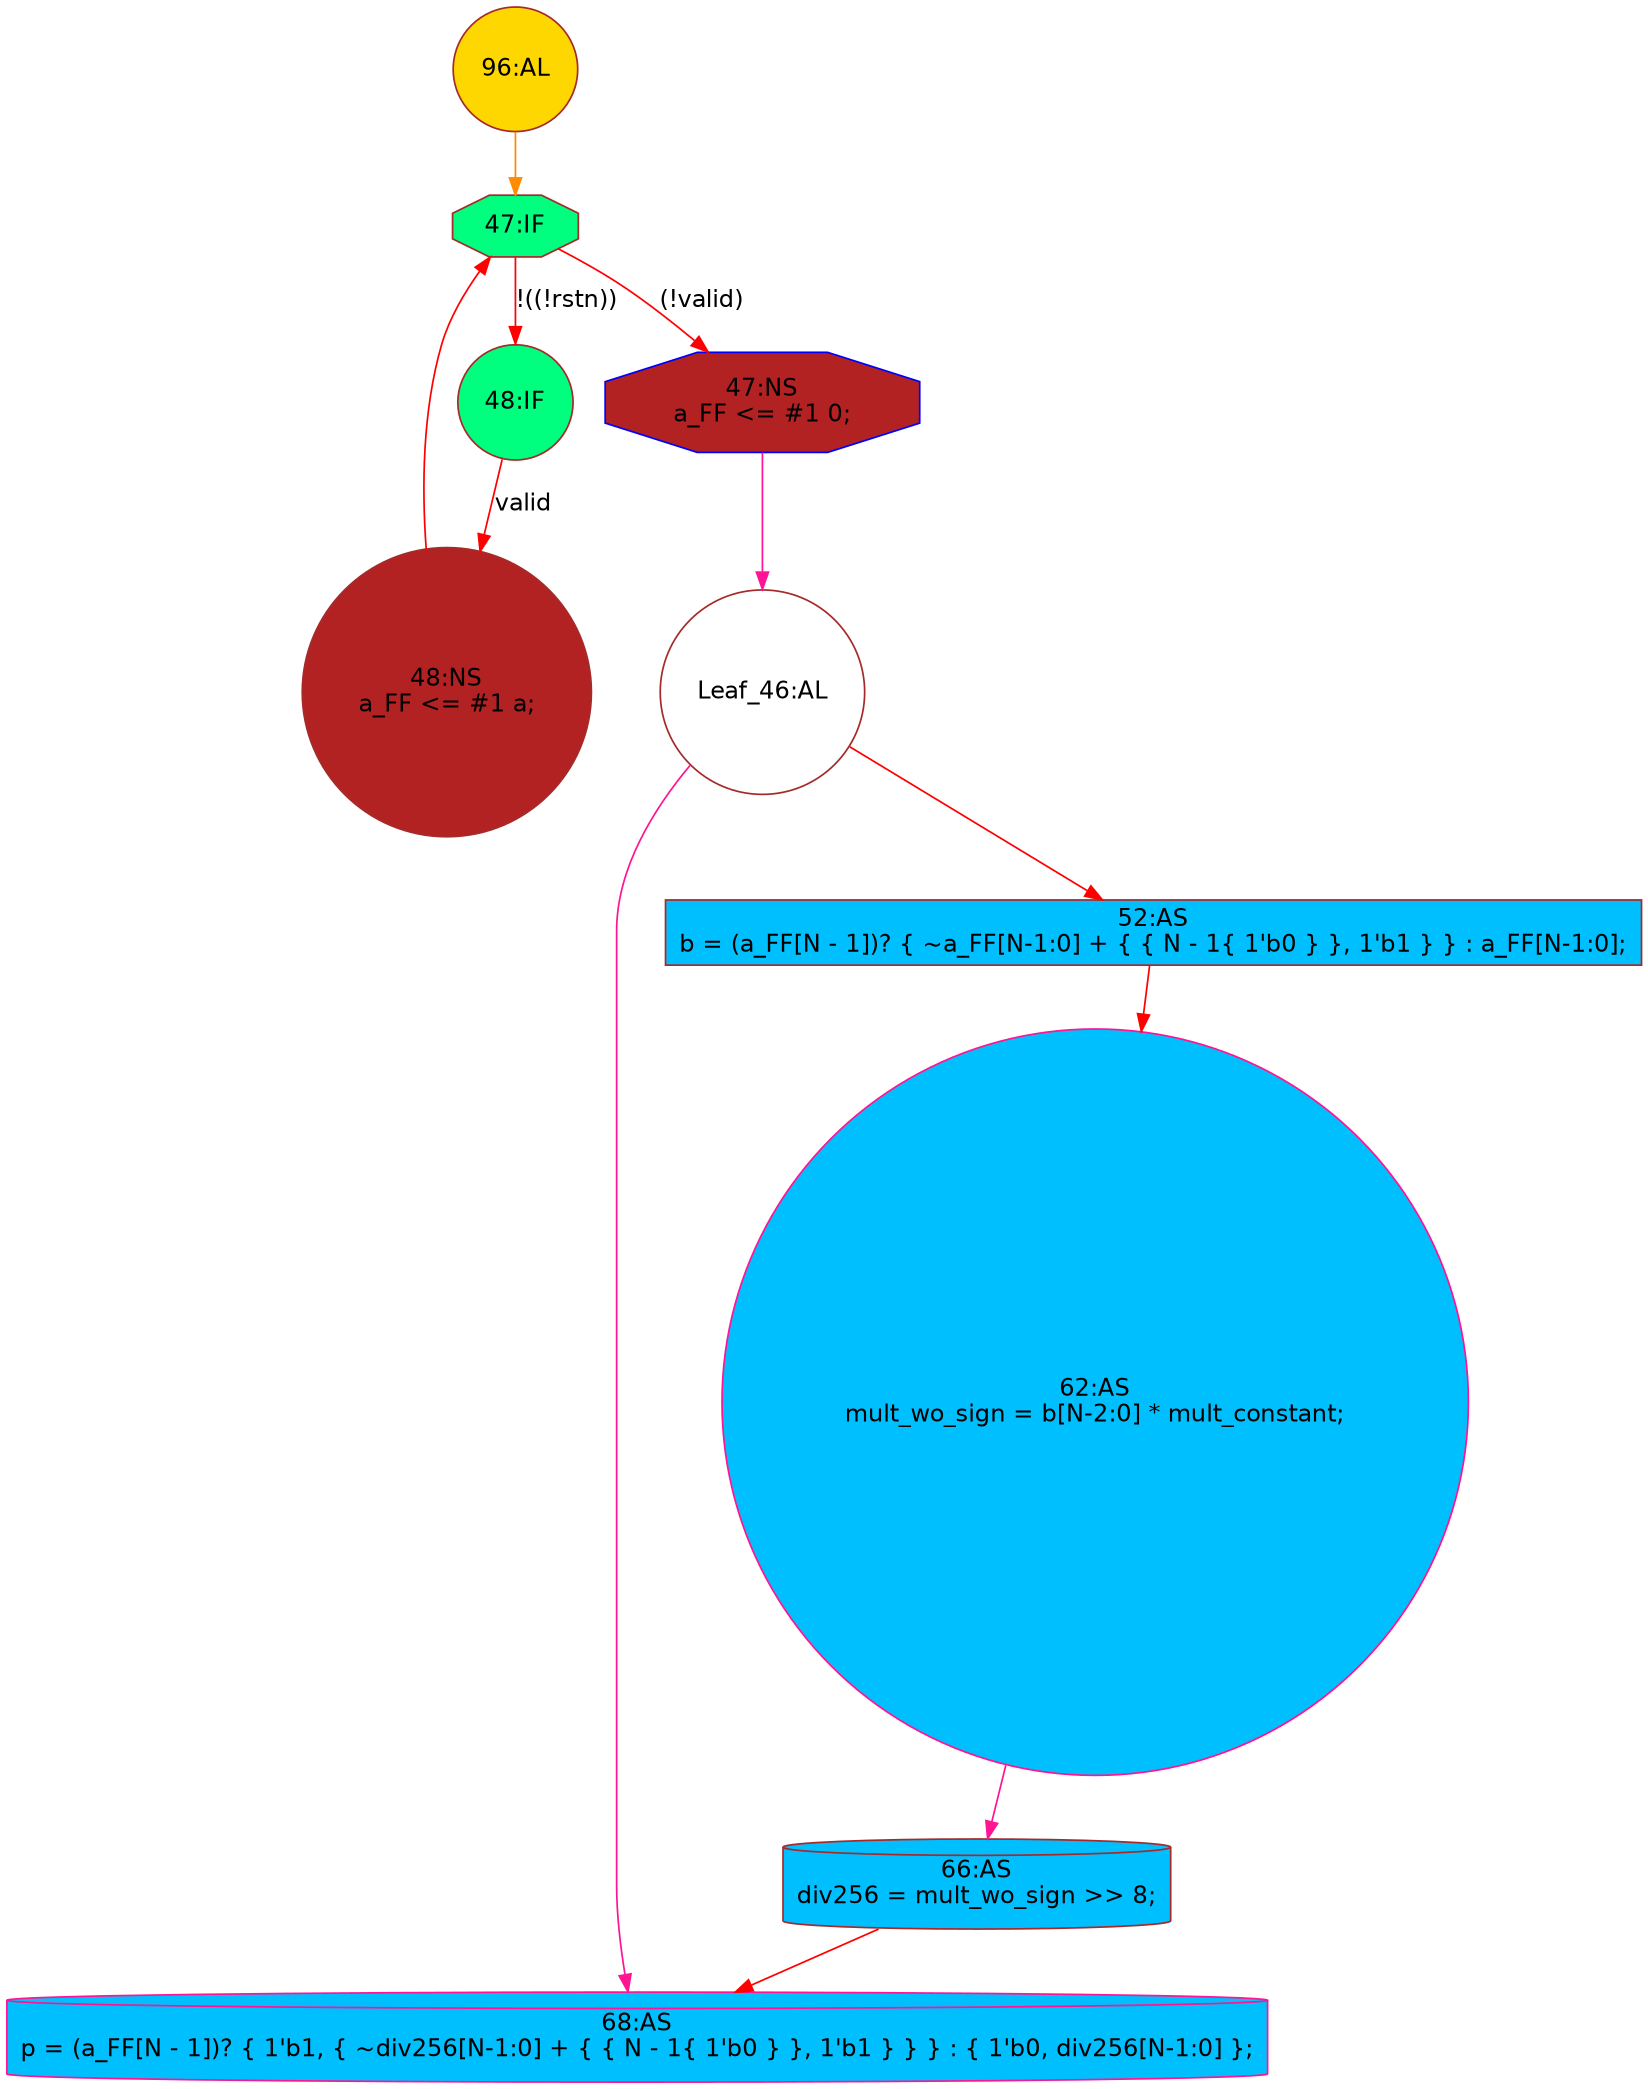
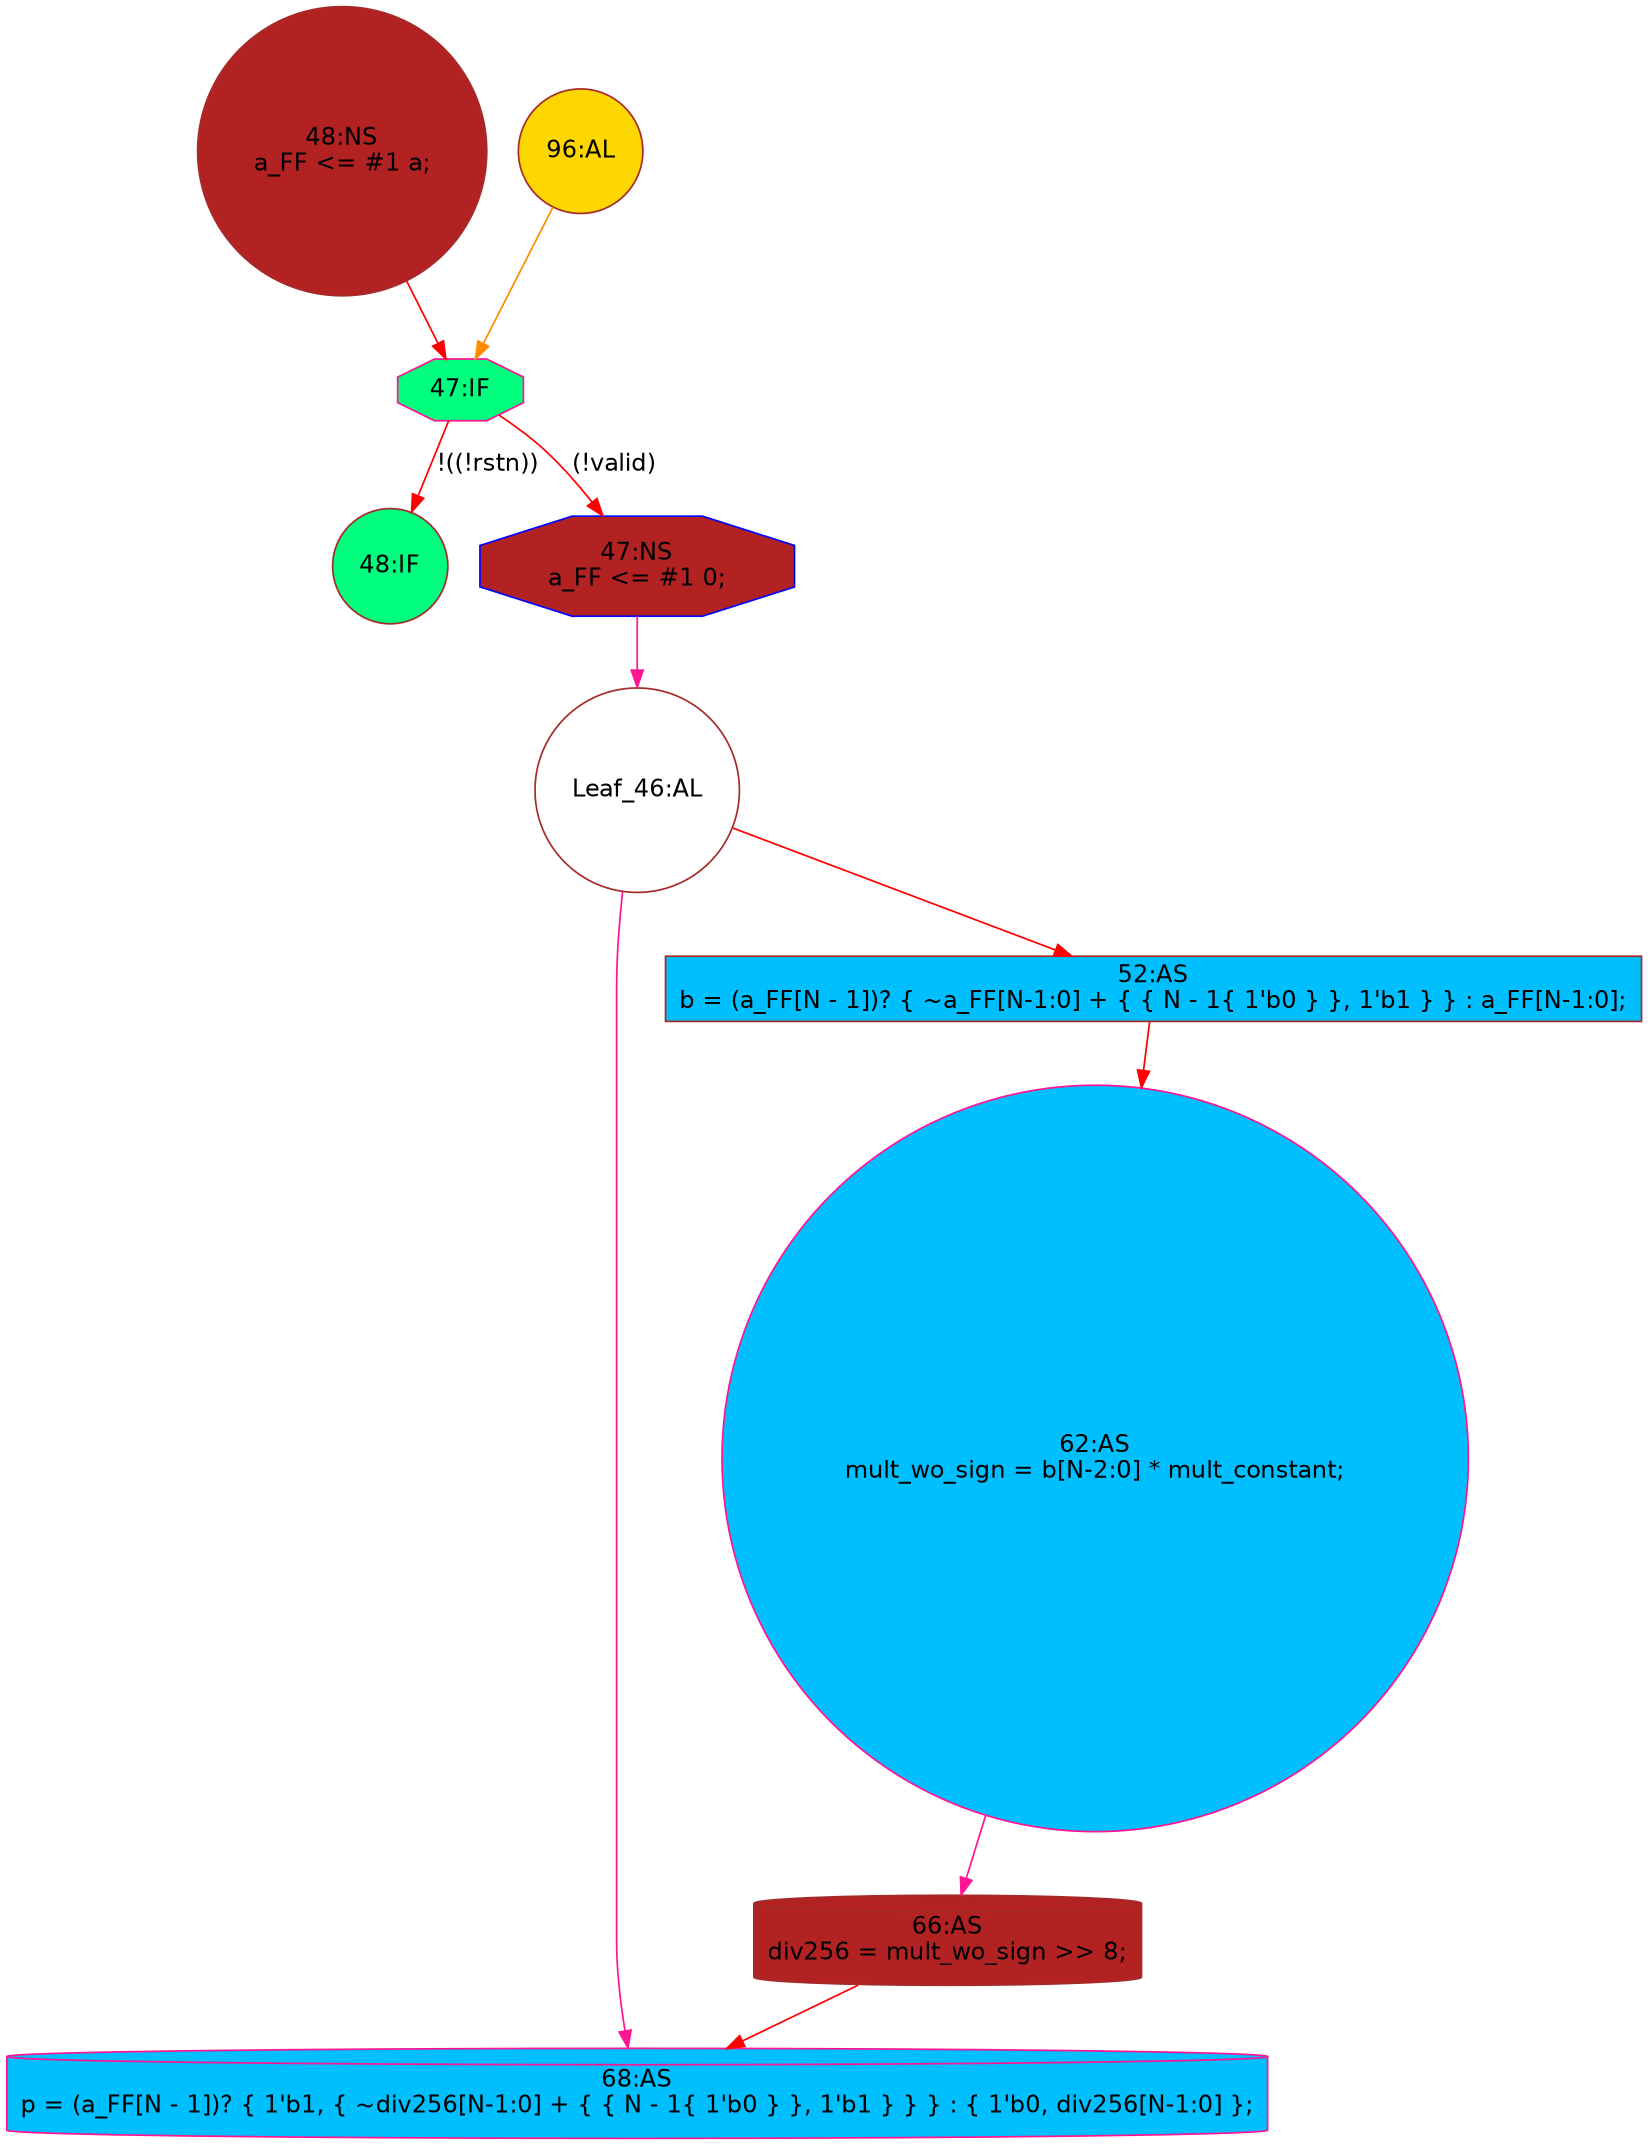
node "47:IF": color brown -> deeppink
edge "48:IF" -> "48:NS a_FF <= #1 a;": removed, label "valid"
node "66:AS div256 = mult_wo_sign >> 8;": fillcolor deepskyblue -> firebrick
